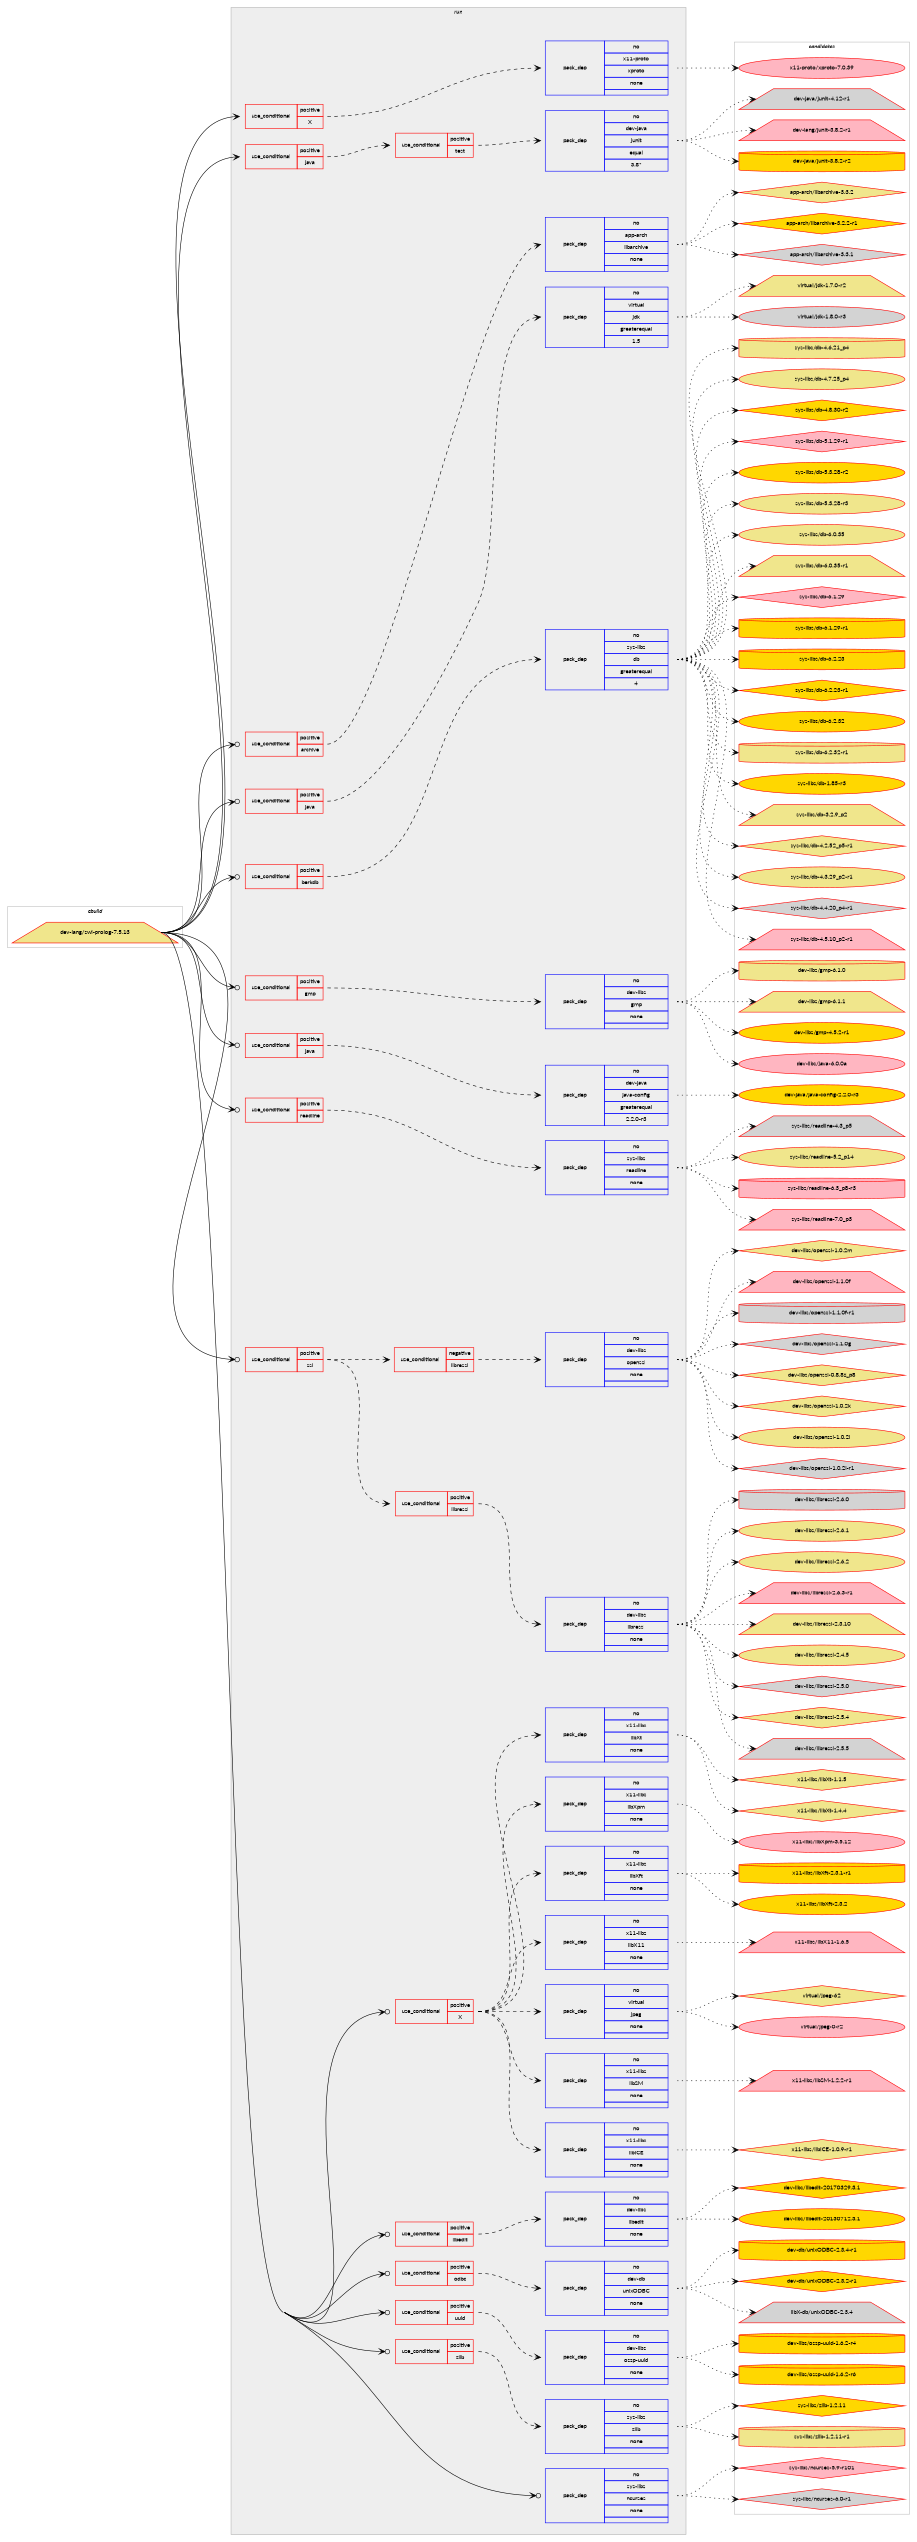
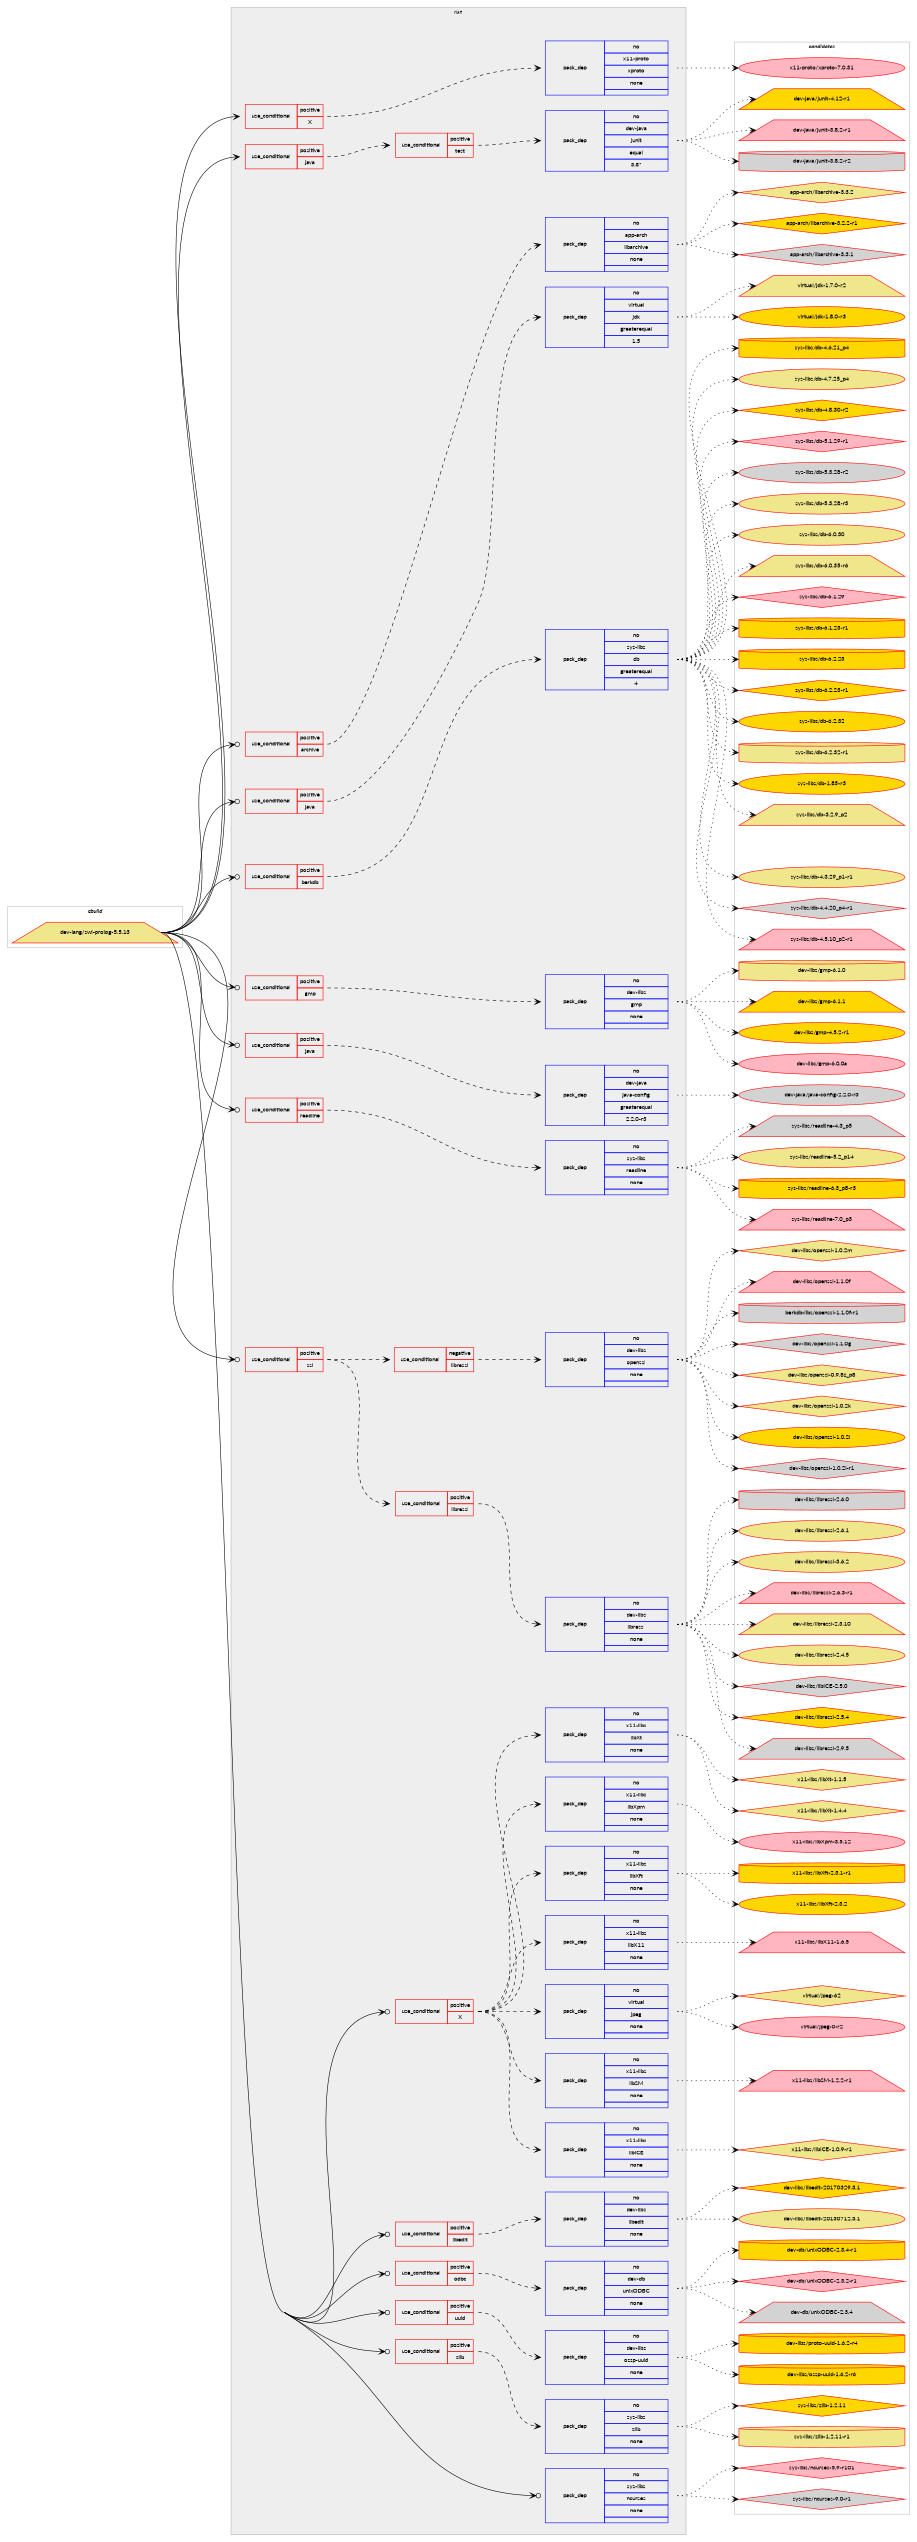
node "x11-proto/xproto-7.0.39": label "x11-proto/xproto-7.0.39" -> "x11-proto/xproto-7.0.31"
node "dev-java/junit-4.12-r1": fillcolor lightgrey -> gold
node "dev-lang/junit-3.8.2-r1": label "dev-lang/junit-3.8.2-r1" -> "dev-java/junit-3.8.2-r1"
node "dev-java/junit-3.8.2-r2": fillcolor gold -> lightgrey
node "virtual/jdk-1.8.0-r3": fillcolor lightgrey -> gold
node "sys-libs/db-4.6.21_p4": fillcolor khaki -> gold
node "sys-libs/db-5.3.28-r2": fillcolor gold -> lightgrey
node "sys-libs/db-6.0.35": label "sys-libs/db-6.0.35" -> "sys-libs/db-6.0.30"
node "sys-libs/db-6.0.35-r1": label "sys-libs/db-6.0.35-r1" -> "sys-libs/db-6.0.35-r6"
node "sys-libs/db-6.1.29-r1": label "sys-libs/db-6.1.29-r1" -> "sys-libs/db-6.1.23-r1"
node "sys-libs/db-4.2.52_p5-r1": removed
node "sys-libs/db-4.3.29_p2-r1": label "sys-libs/db-4.3.29_p2-r1" -> "sys-libs/db-4.3.29_p1-r1"
node "dev-lang/swi-prolog-7.5.13": label "dev-lang/swi-prolog-7.5.13" -> "dev-lang/swi-prolog-5.5.13"
node "dev-libs/gmp-6.1.1": fillcolor khaki -> gold
node "dev-libs/java-6.0.0a": label "dev-libs/java-6.0.0a" -> "dev-libs/gmp-6.0.0a"
node "dev-java/java-config-2.2.0-r3": fillcolor gold -> lightgrey
node "sys-libs/readline-6.3_p8-r3": fillcolor lightpink -> gold
node "dev-libs/openssl-1.1.0f-r1": label "dev-libs/openssl-1.1.0f-r1" -> "berkdb-libs/openssl-1.1.0f-r1"
node "dev-libs/openssl-0.8.8z_p8": label "dev-libs/openssl-0.8.8z_p8" -> "dev-libs/openssl-0.9.8z_p8"
node "dev-libs/openssl-1.0.2l": fillcolor khaki -> gold
node "dev-libs/libressl-2.6.2": label "dev-libs/libressl-2.6.2" -> "dev-libs/libressl-3.6.2"
node "dev-libs/libressl-2.5.0": label "dev-libs/libressl-2.5.0" -> "dev-libs/libICE-2.5.0"
node "dev-libs/libressl-2.5.4": fillcolor khaki -> gold
node "dev-libs/libressl-2.5.5": label "dev-libs/libressl-2.5.5" -> "dev-libs/libressl-2.9.5"
node "dev-libs/libedit-20130712.3.1": fillcolor gold -> khaki
node "dev-db/unixODBC-2.3.2-r1": fillcolor gold -> lightpink
node "libX-db/unixODBC-2.3.4": label "libX-db/unixODBC-2.3.4" -> "dev-db/unixODBC-2.3.4"
node "dev-libs/ossp-uuid-1.6.2-r4": label "dev-libs/ossp-uuid-1.6.2-r4" -> "dev-libs/proto-uuid-1.6.2-r4"
node "sys-libs/ncurses-6.0-r1": label "sys-libs/ncurses-6.0-r1" -> "sys-libs/ncurses-9.0-r1"
